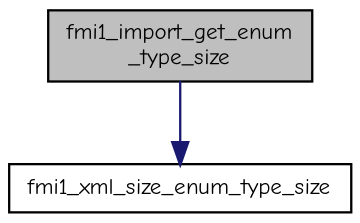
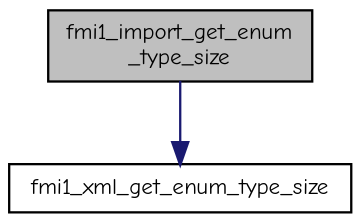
node "fmi1_xml_size_enum_type_size": label "fmi1_xml_size_enum_type_size" -> "fmi1_xml_get_enum_type_size"
